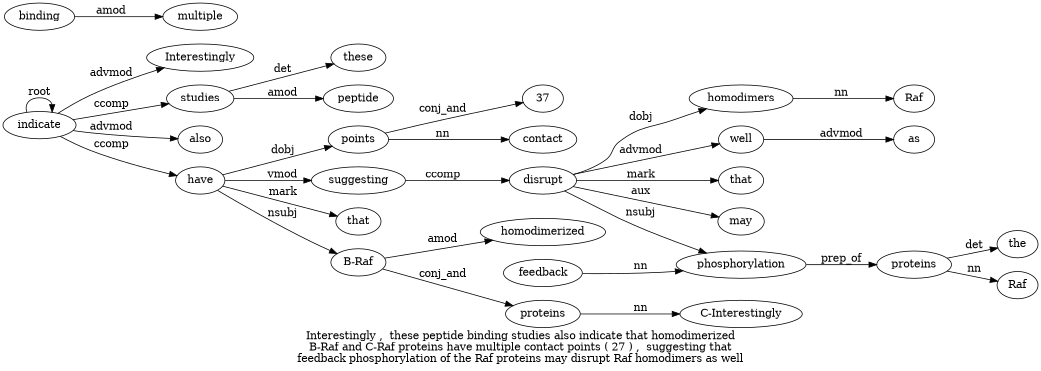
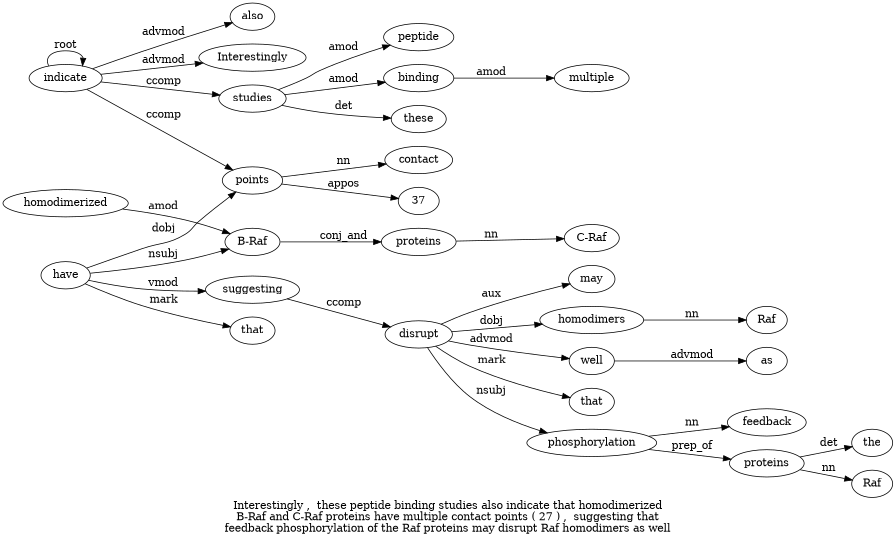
edge "studies" -> "binding": added, label "amod"
edge "points" -> "37": label "conj_and" -> "appos"
edge "indicate" -> "have": now "indicate" -> "points"
edge "B-Raf" -> "homodimerized": reversed
edge "feedback" -> "phosphorylation": reversed
node "C-Interestingly": label "C-Interestingly" -> "C-Raf"
